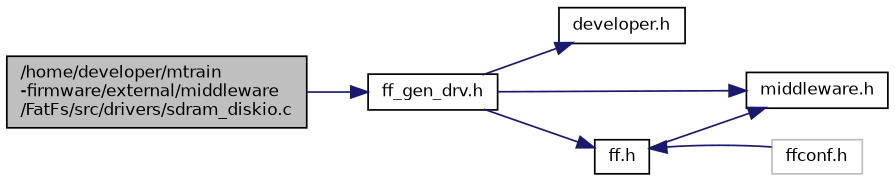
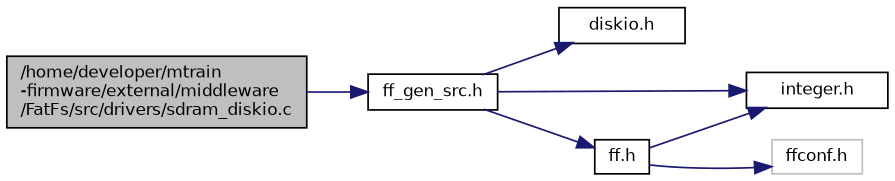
node "developer.h": label "developer.h" -> "diskio.h"
node "middleware.h": label "middleware.h" -> "integer.h"
node "ff_gen_drv.h": label "ff_gen_drv.h" -> "ff_gen_src.h"
edge "ffconf.h" -> "ff.h": reversed
